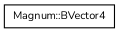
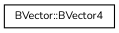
node "Magnum::BVector4": label "Magnum::BVector4" -> "BVector::BVector4"
